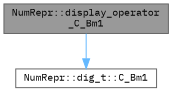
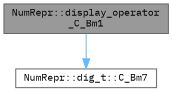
node "NumRepr::dig_t::C_Bm1": label "NumRepr::dig_t::C_Bm1" -> "NumRepr::dig_t::C_Bm7"
